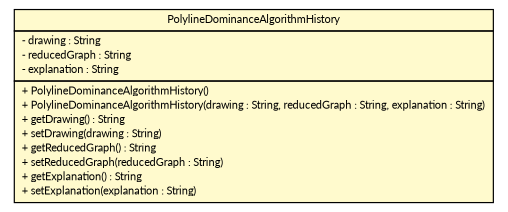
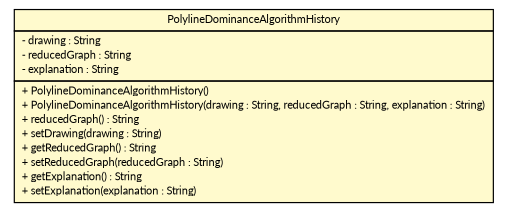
node "PolylineDominanceAlgorithmHistory": text "+ getDrawing() : String" -> "+ reducedGraph() : String"
